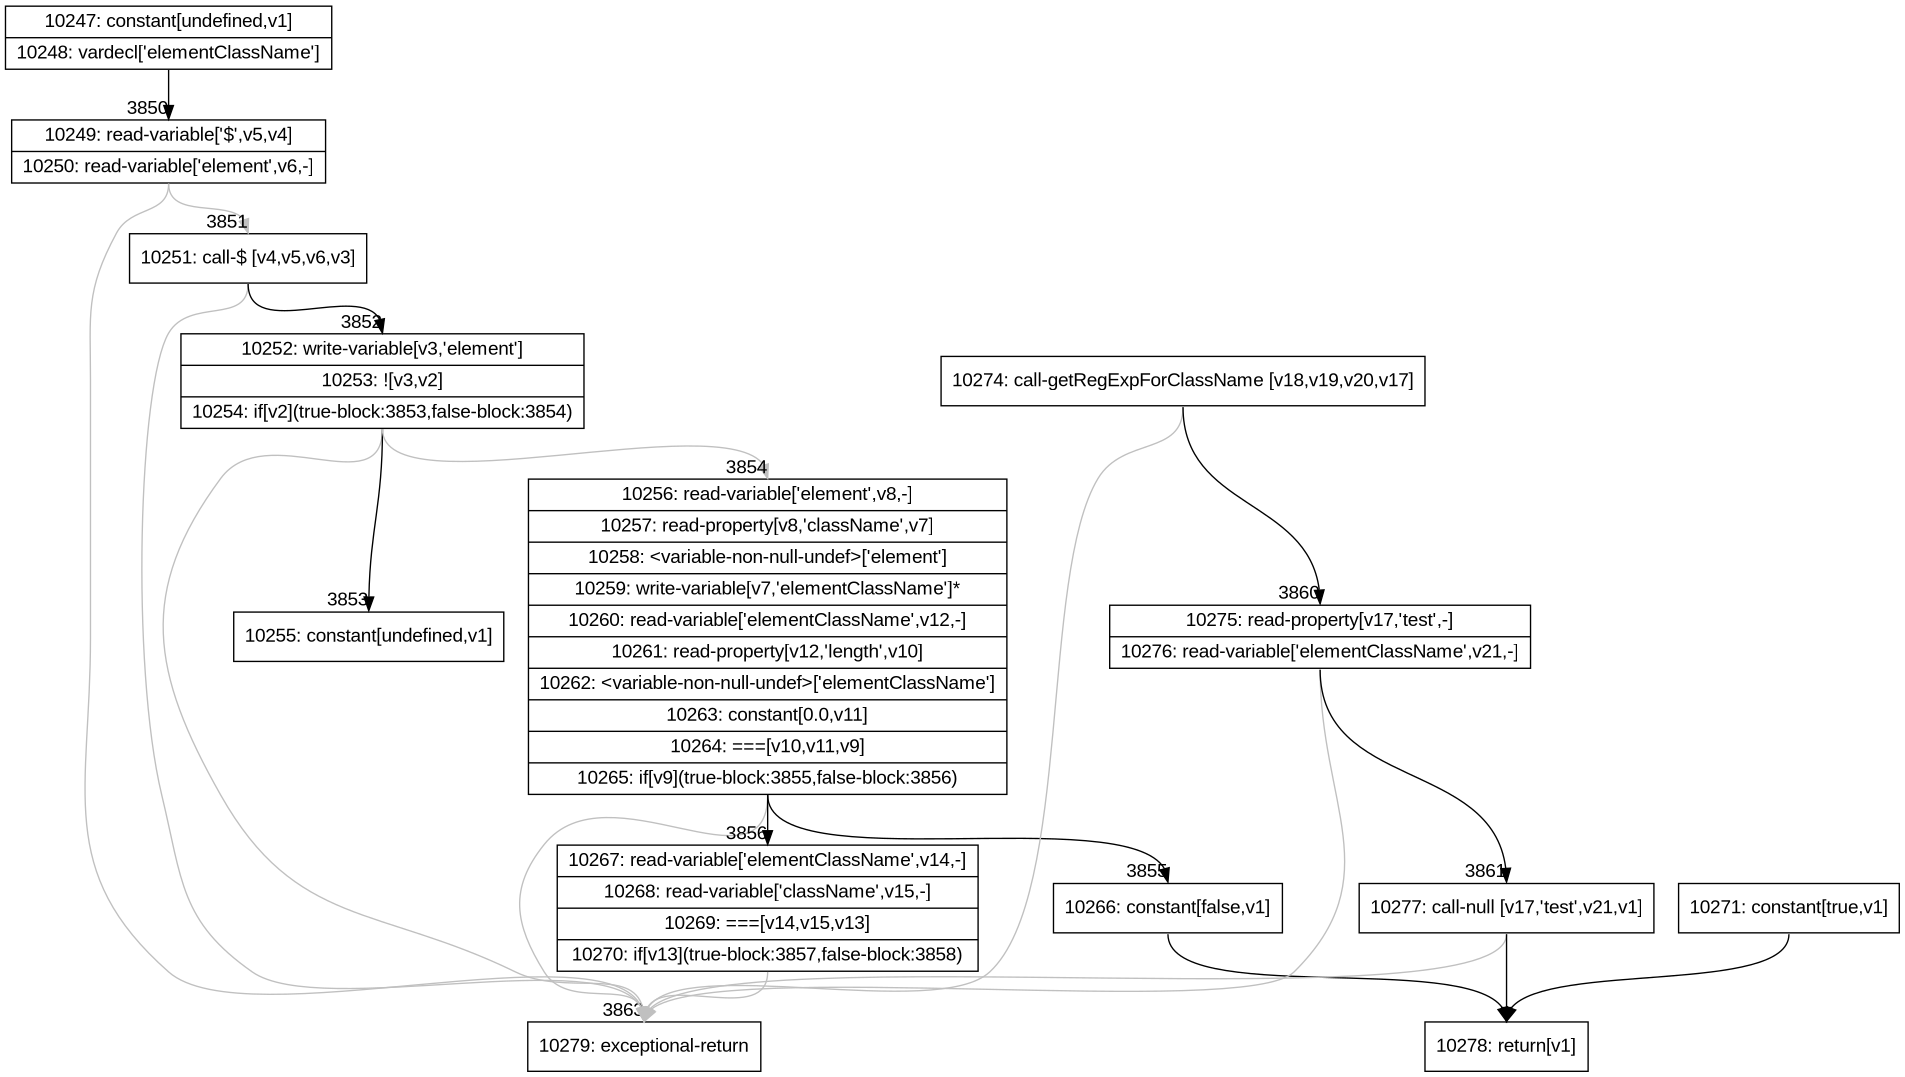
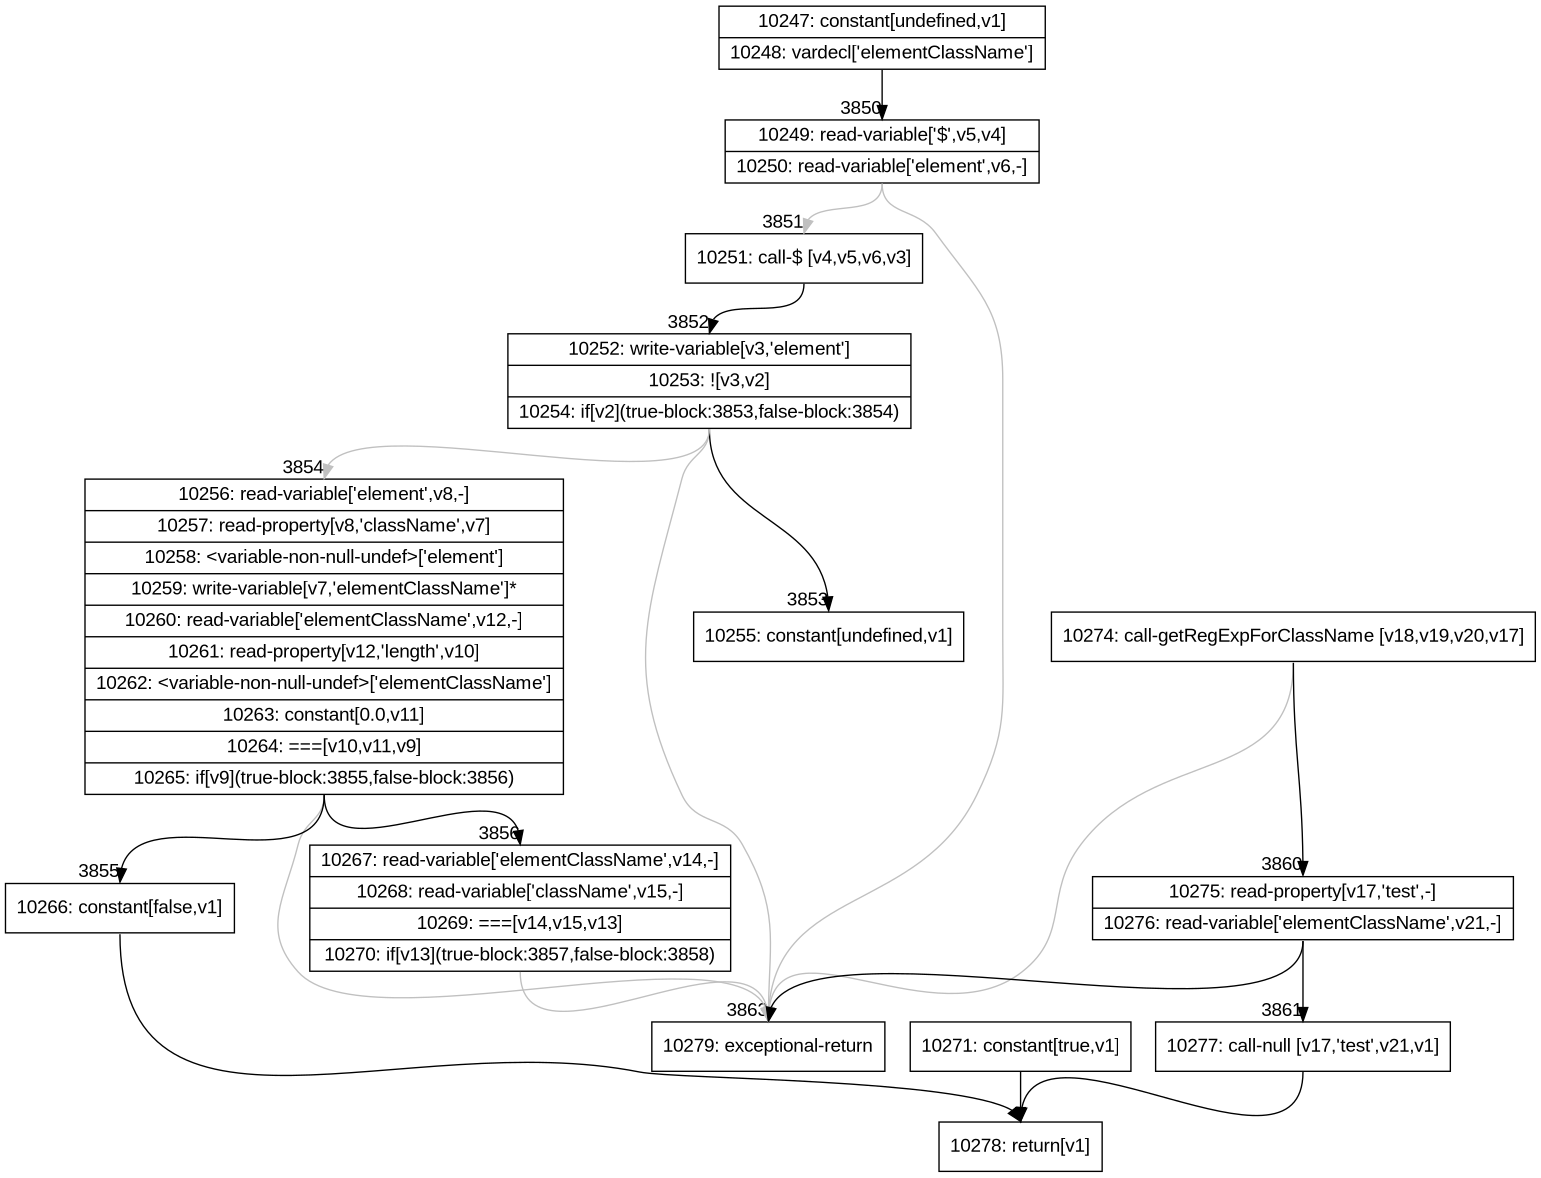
edge "10251: call-$ [v4,v5,v6,v3]" -> "10279: exceptional-return": removed
edge "10277: call-null [v17,'test',v21,v1]" -> "10279: exceptional-return": removed
edge "10275: read-property[v17,'test',-]" -> "10279: exceptional-return": color gray -> black
